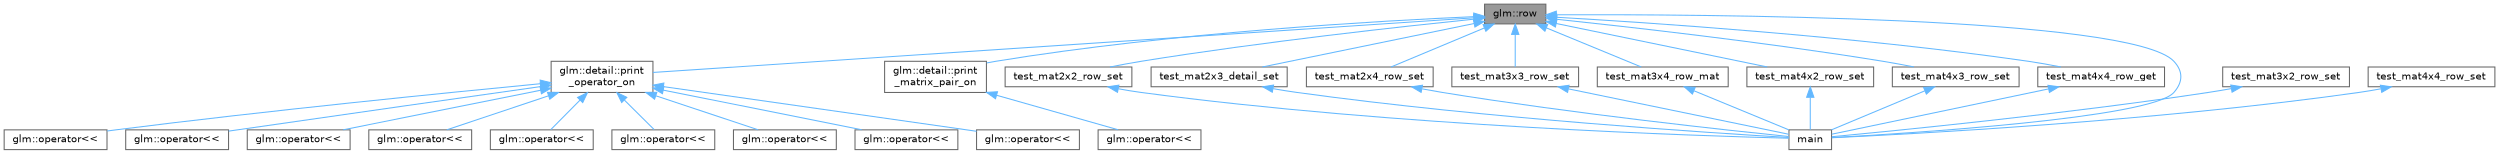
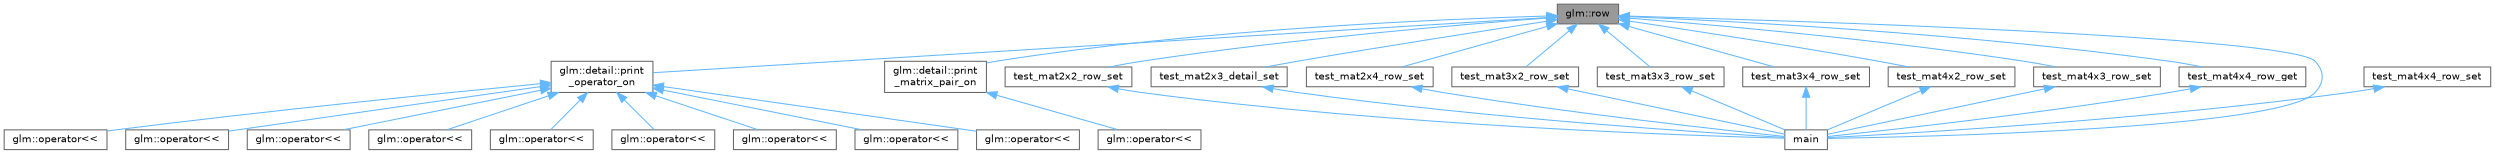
edge "test_mat3x2_row_set" -> "glm::row": added
node "test_mat3x4_row_mat": label "test_mat3x4_row_mat" -> "test_mat3x4_row_set"
